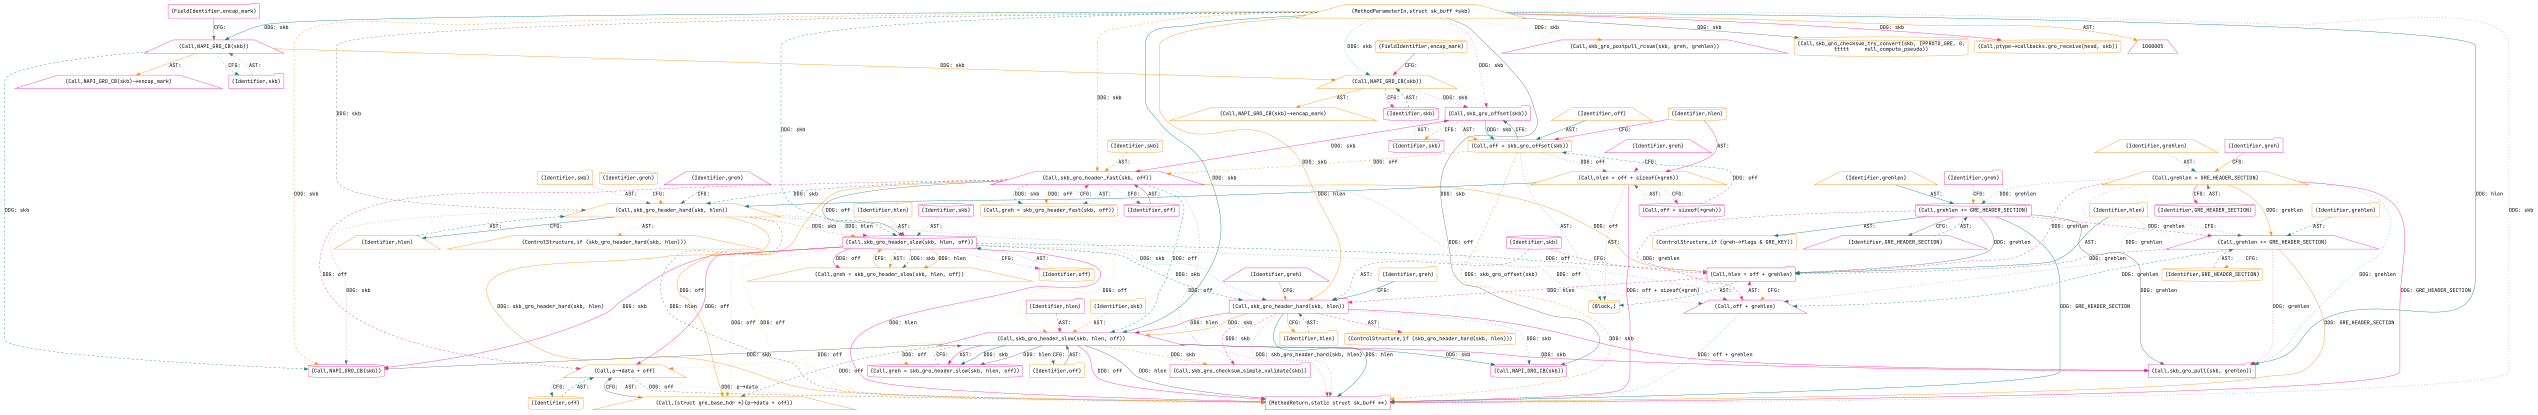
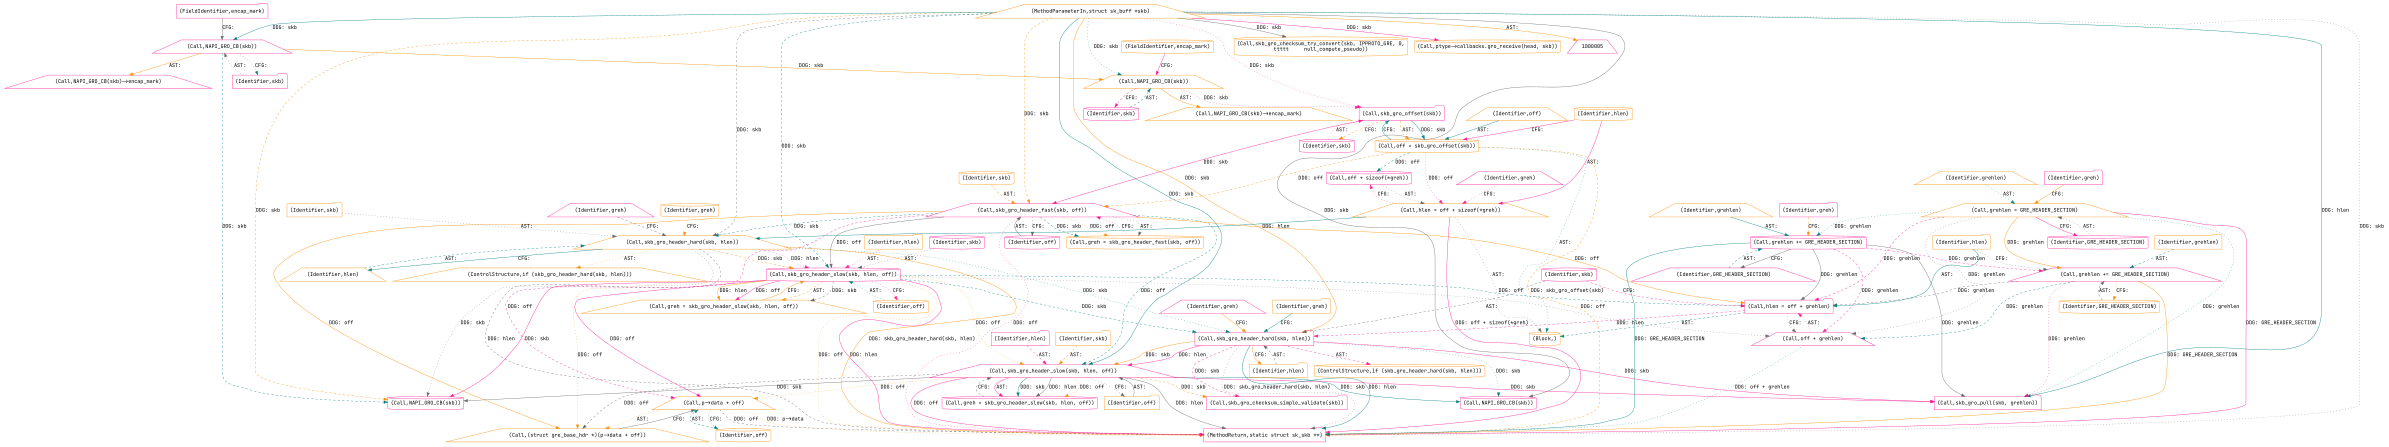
node "(Call,skb_gro_postpull_rcsum(skb, greh, grehlen))": removed
edge "(Call,off + sizeof(*greh))" -> "(Call,off = skb_gro_offset(skb))": reversed
node "(ControlStructure,if (greh->flags & GRE_KEY))": removed
edge "(Call,skb_gro_header_fast(skb, off))" -> "(Call,off + grehlen)": removed, label "DDG: off"
edge "(Call,hlen = off + grehlen)" -> "(Call,off + grehlen)": color darkorange -> gray40
node "(MethodReturn,static struct sk_buff **)": label "(MethodReturn,static struct sk_buff **)" -> "(MethodReturn,static struct sk_skb **)"
